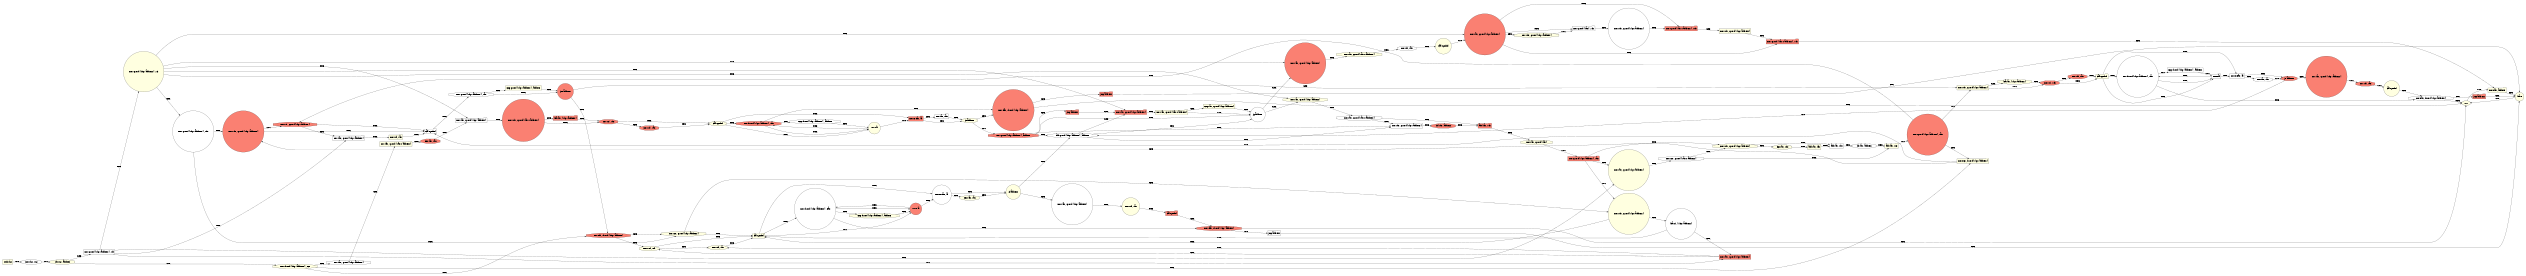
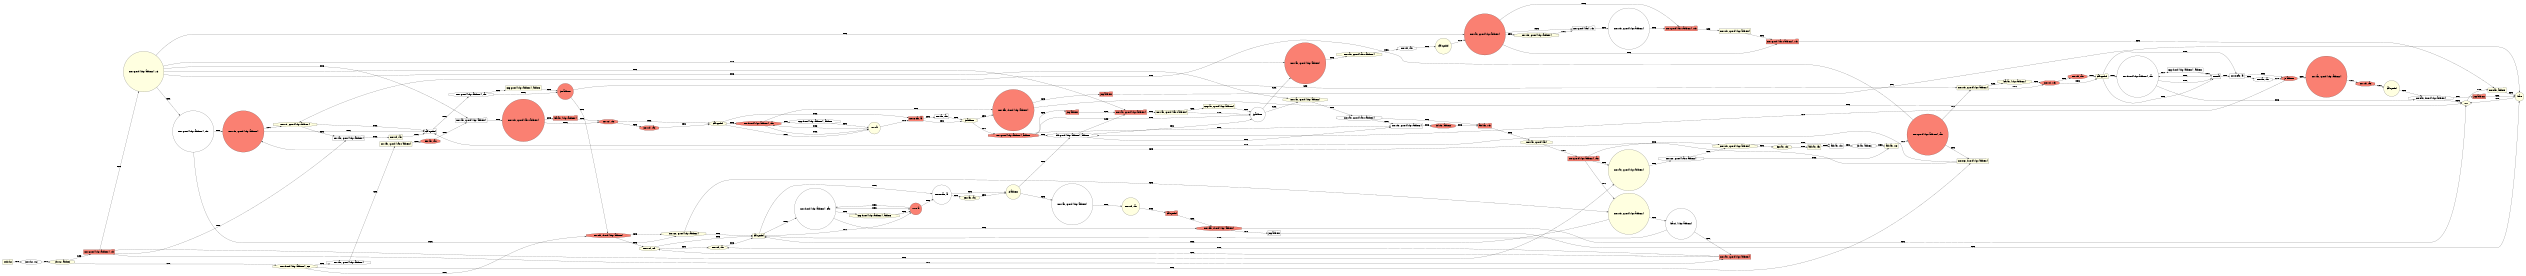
node "mov rsi , qword [ rbp - address ]": fillcolor salmon -> lightyellow
node "mov qword [ rbp - address ] , rdi": fillcolor white -> salmon
